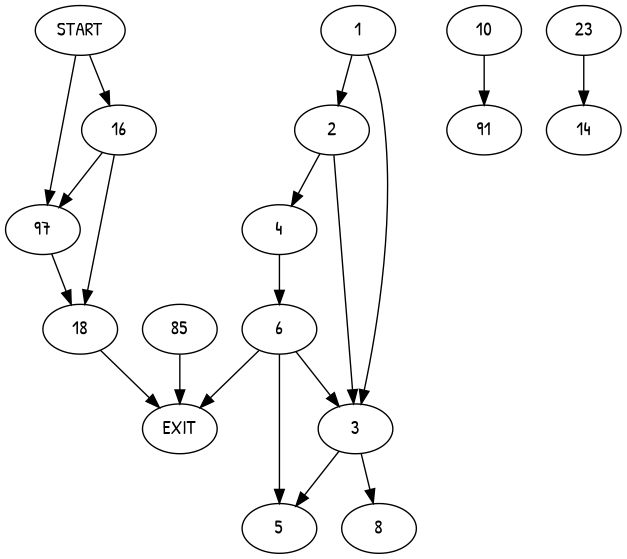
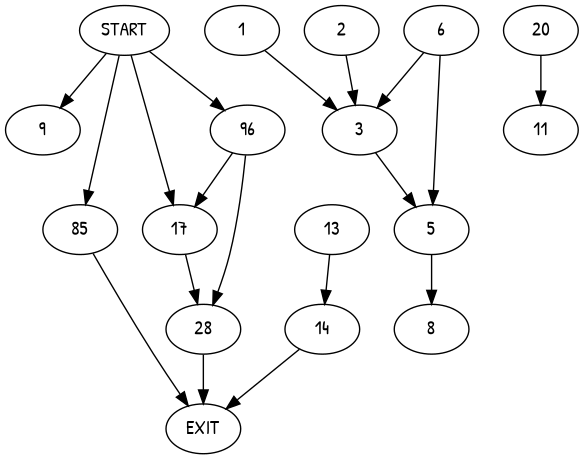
node "10": label "10" -> "20"
node "23": label "23" -> "13"
edge "1" -> "2": removed
edge "START" -> "85": added
node "9": added
node "16": label "16" -> "96"
node "91": label "91" -> "11"
node "97": label "97" -> "17"
node "4": removed
node "18": label "18" -> "28"
edge "6" -> "EXIT": now "14" -> "EXIT"
edge "3" -> "8": now "5" -> "8"
